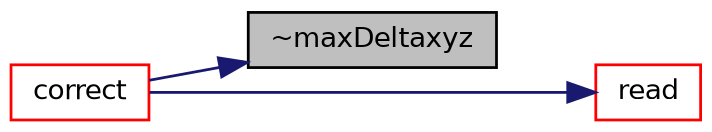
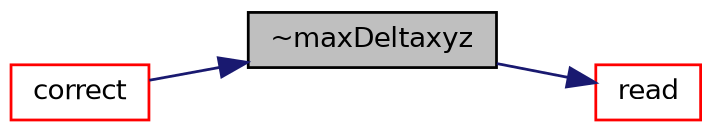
edge "correct" -> "read": now "~maxDeltaxyz" -> "read"
